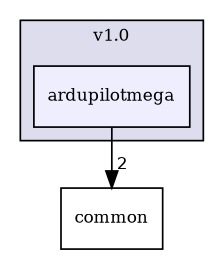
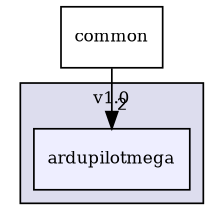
edge "ardupilotmega" -> "common": reversed
